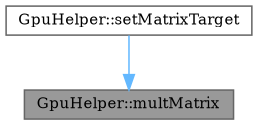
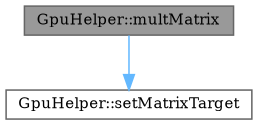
edge "GpuHelper::setMatrixTarget" -> "GpuHelper::multMatrix": reversed
